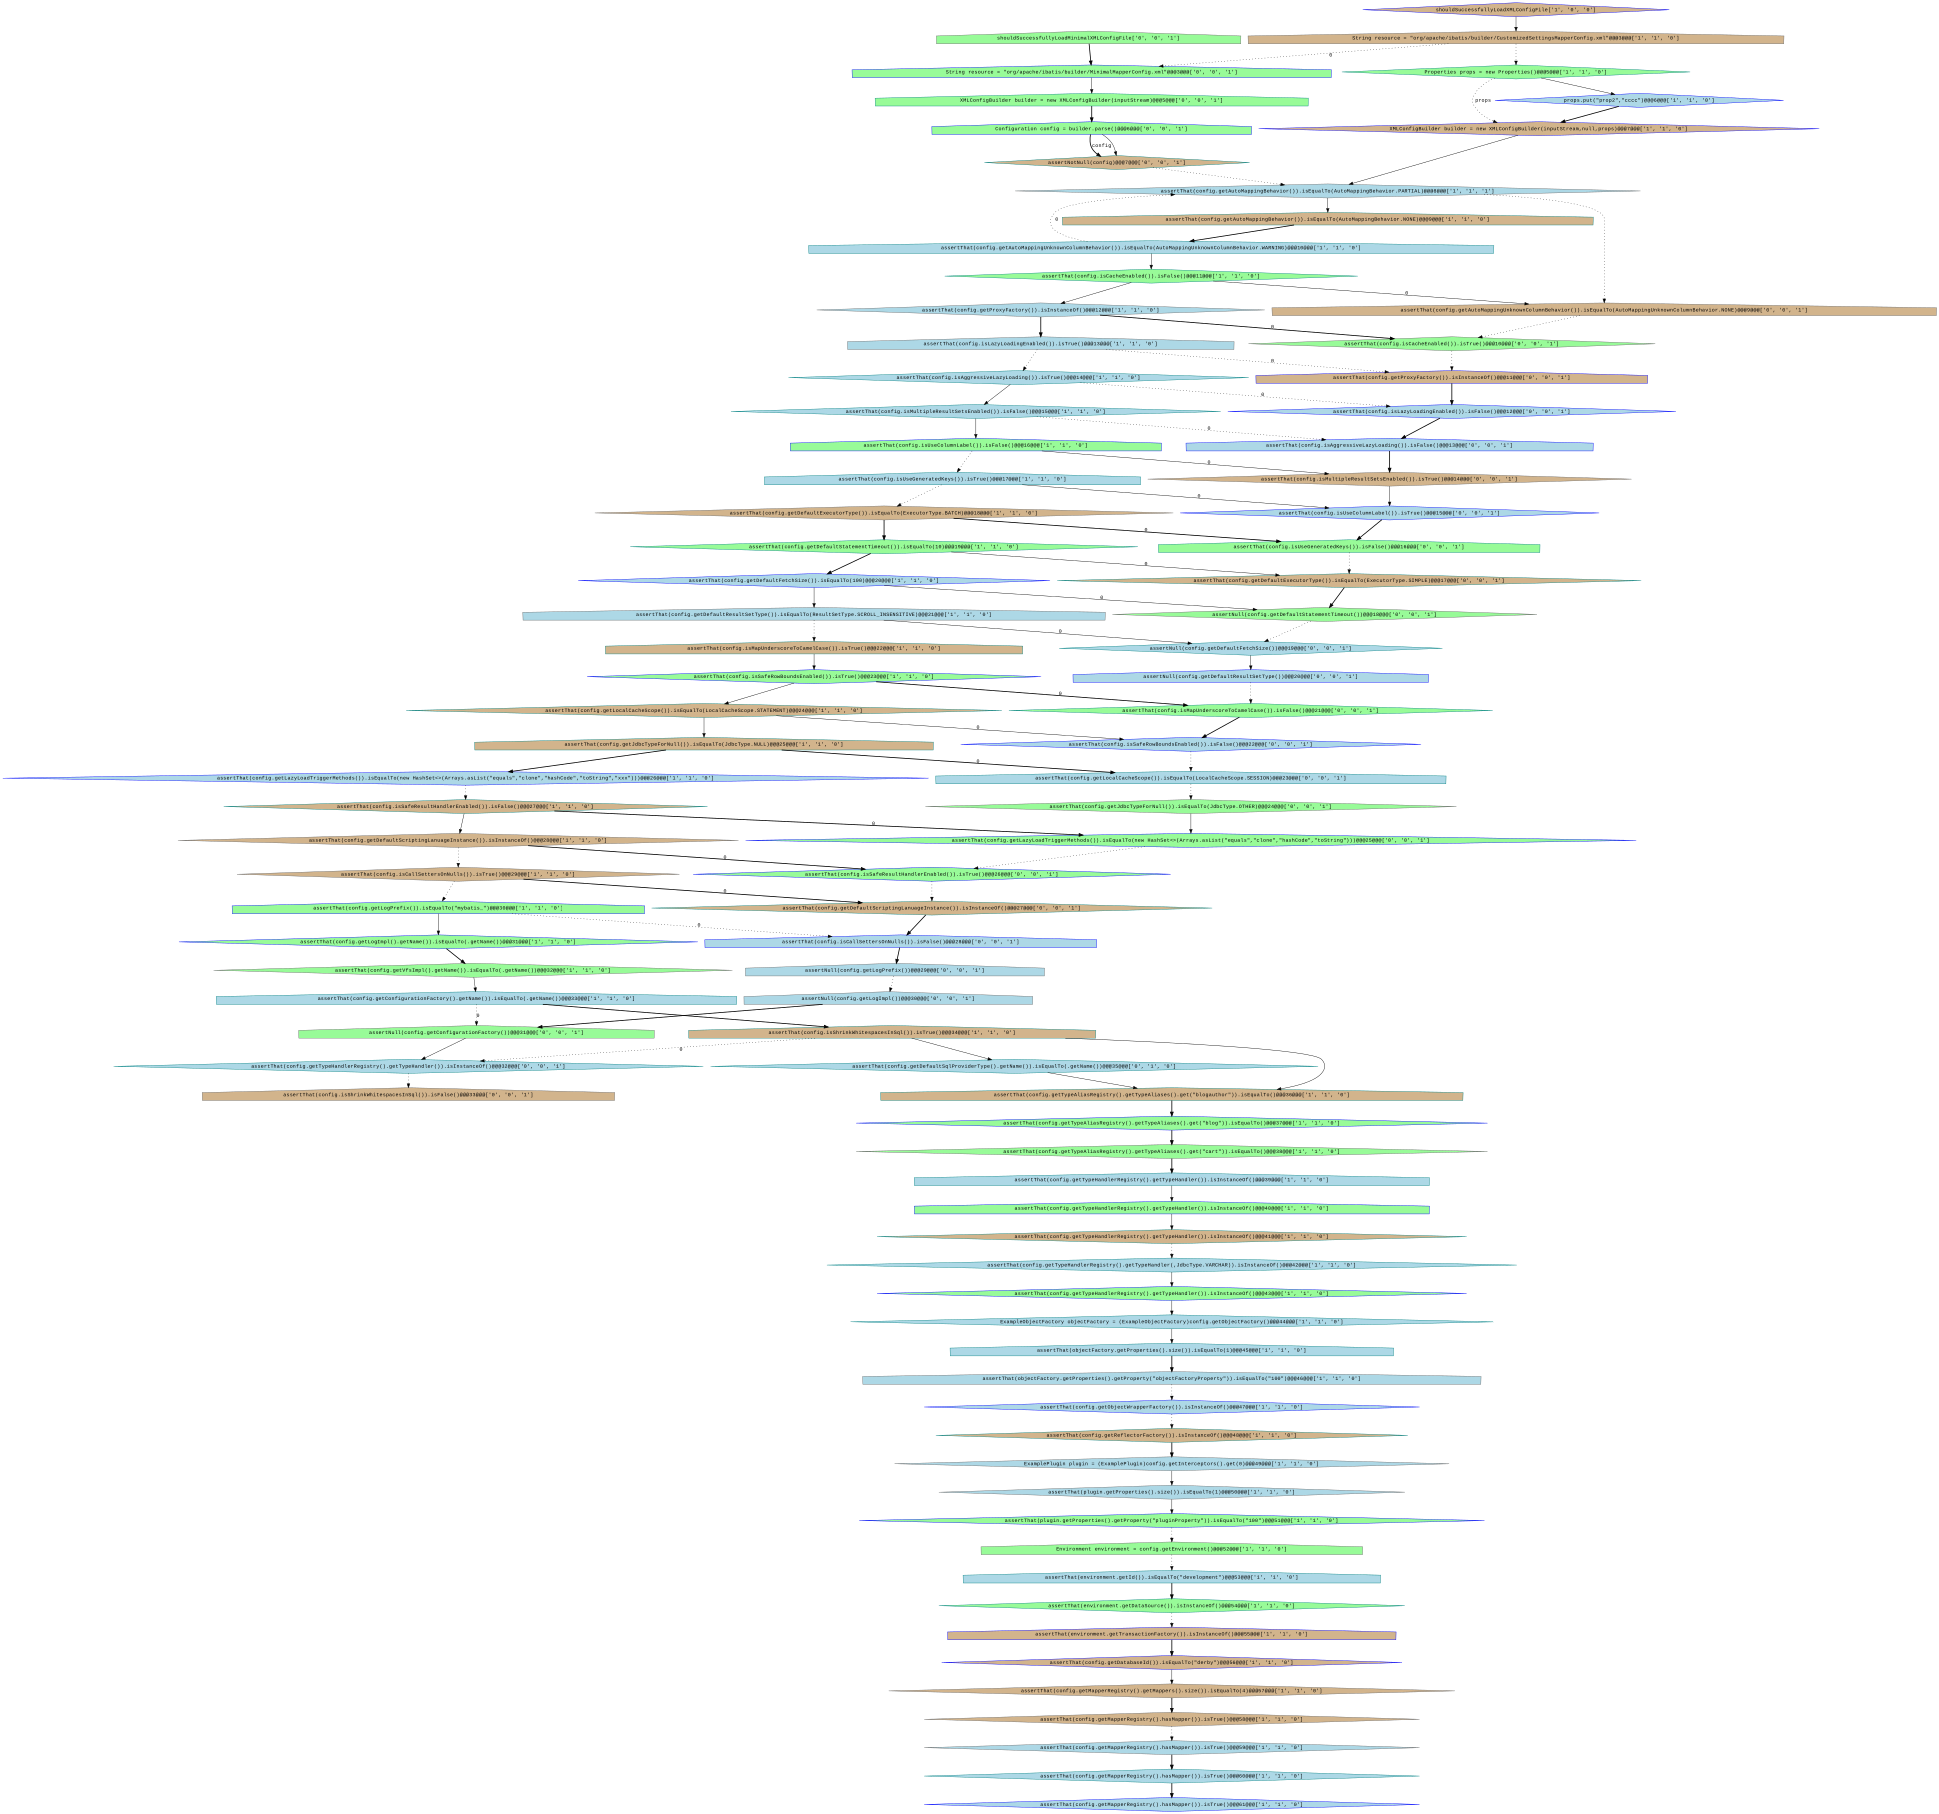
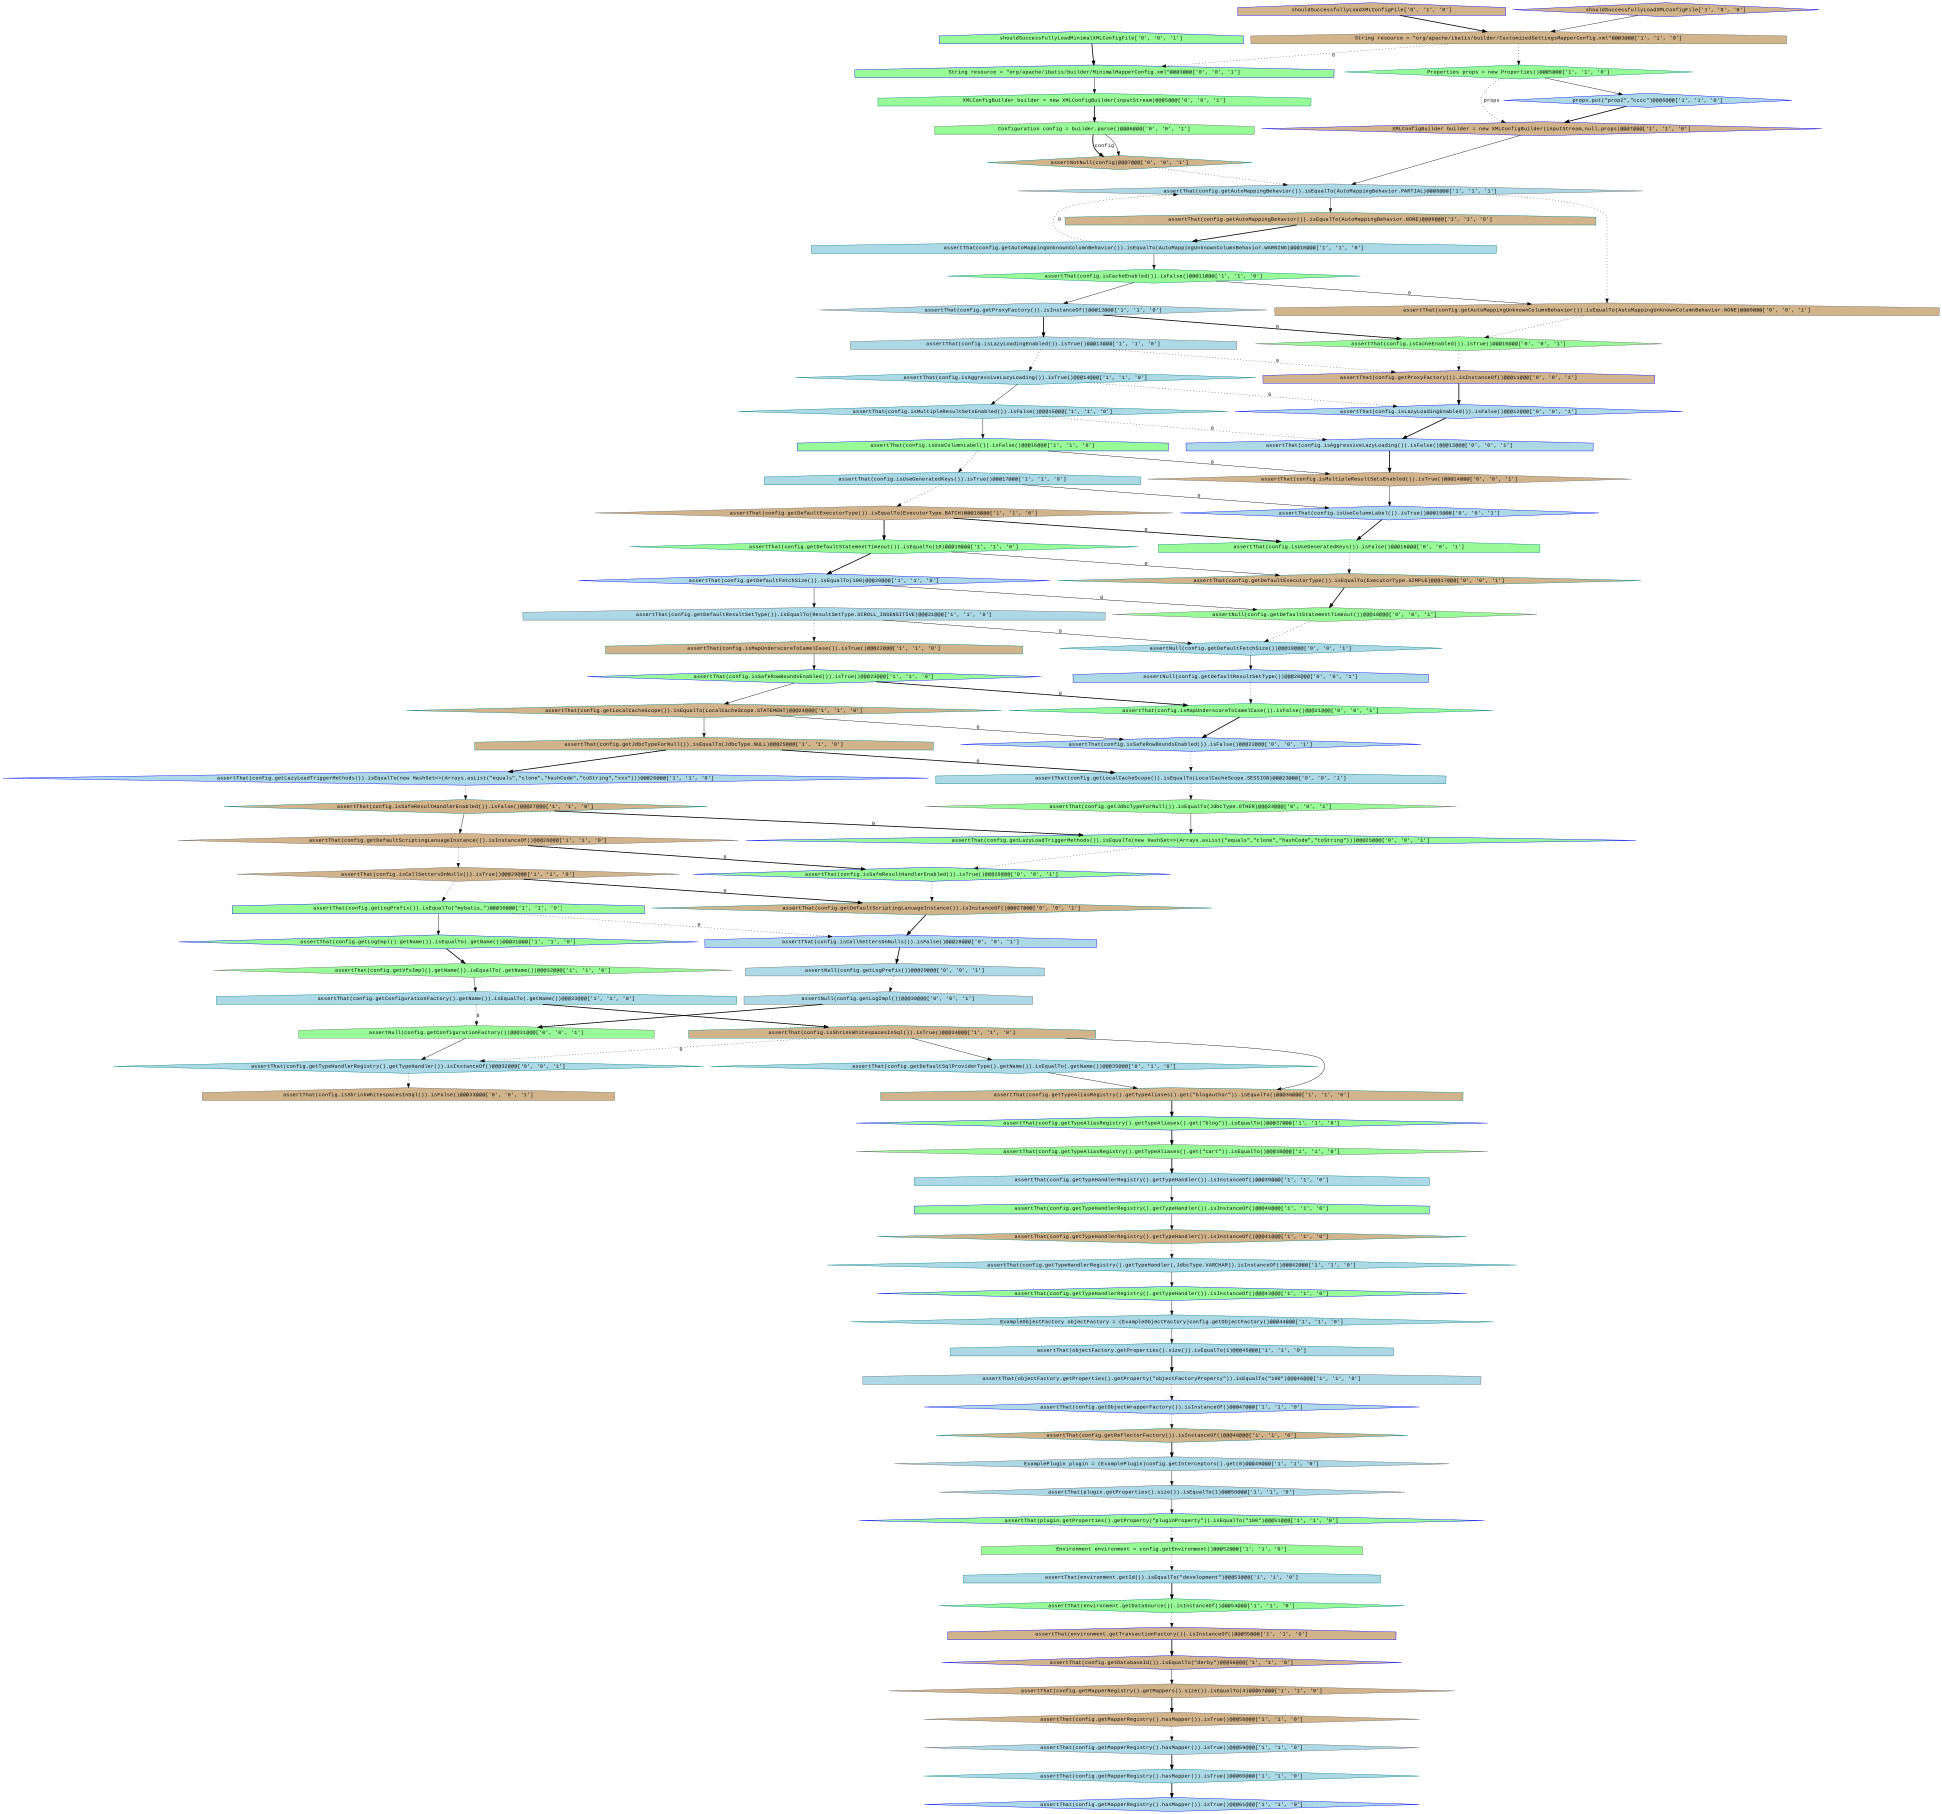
node "shouldSuccessfullyLoadXMLConfigFile['0', '1', '0']": added
node "shouldSuccessfullyLoadMinimalXMLConfigFile['0', '0', '1']": color gray40 -> blue
node "Configuration config = builder.parse()@@@6@@@['0', '0', '1']": color blue -> gray40
